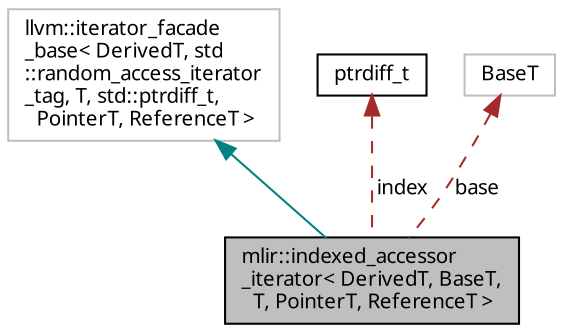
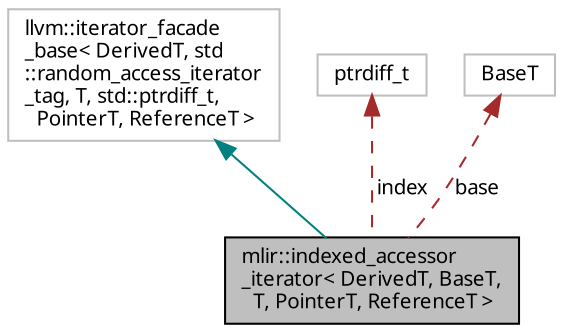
node "ptrdiff_t": color black -> grey75
